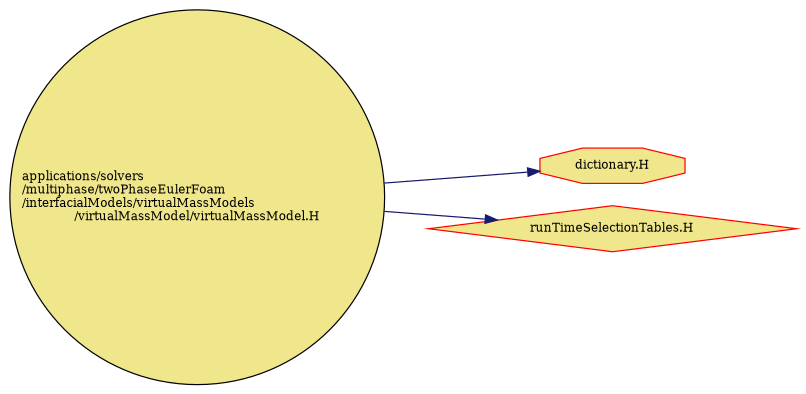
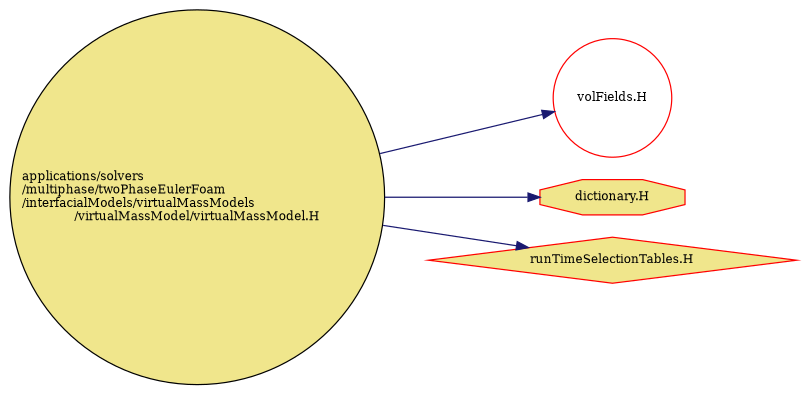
node "volFields.H": added
